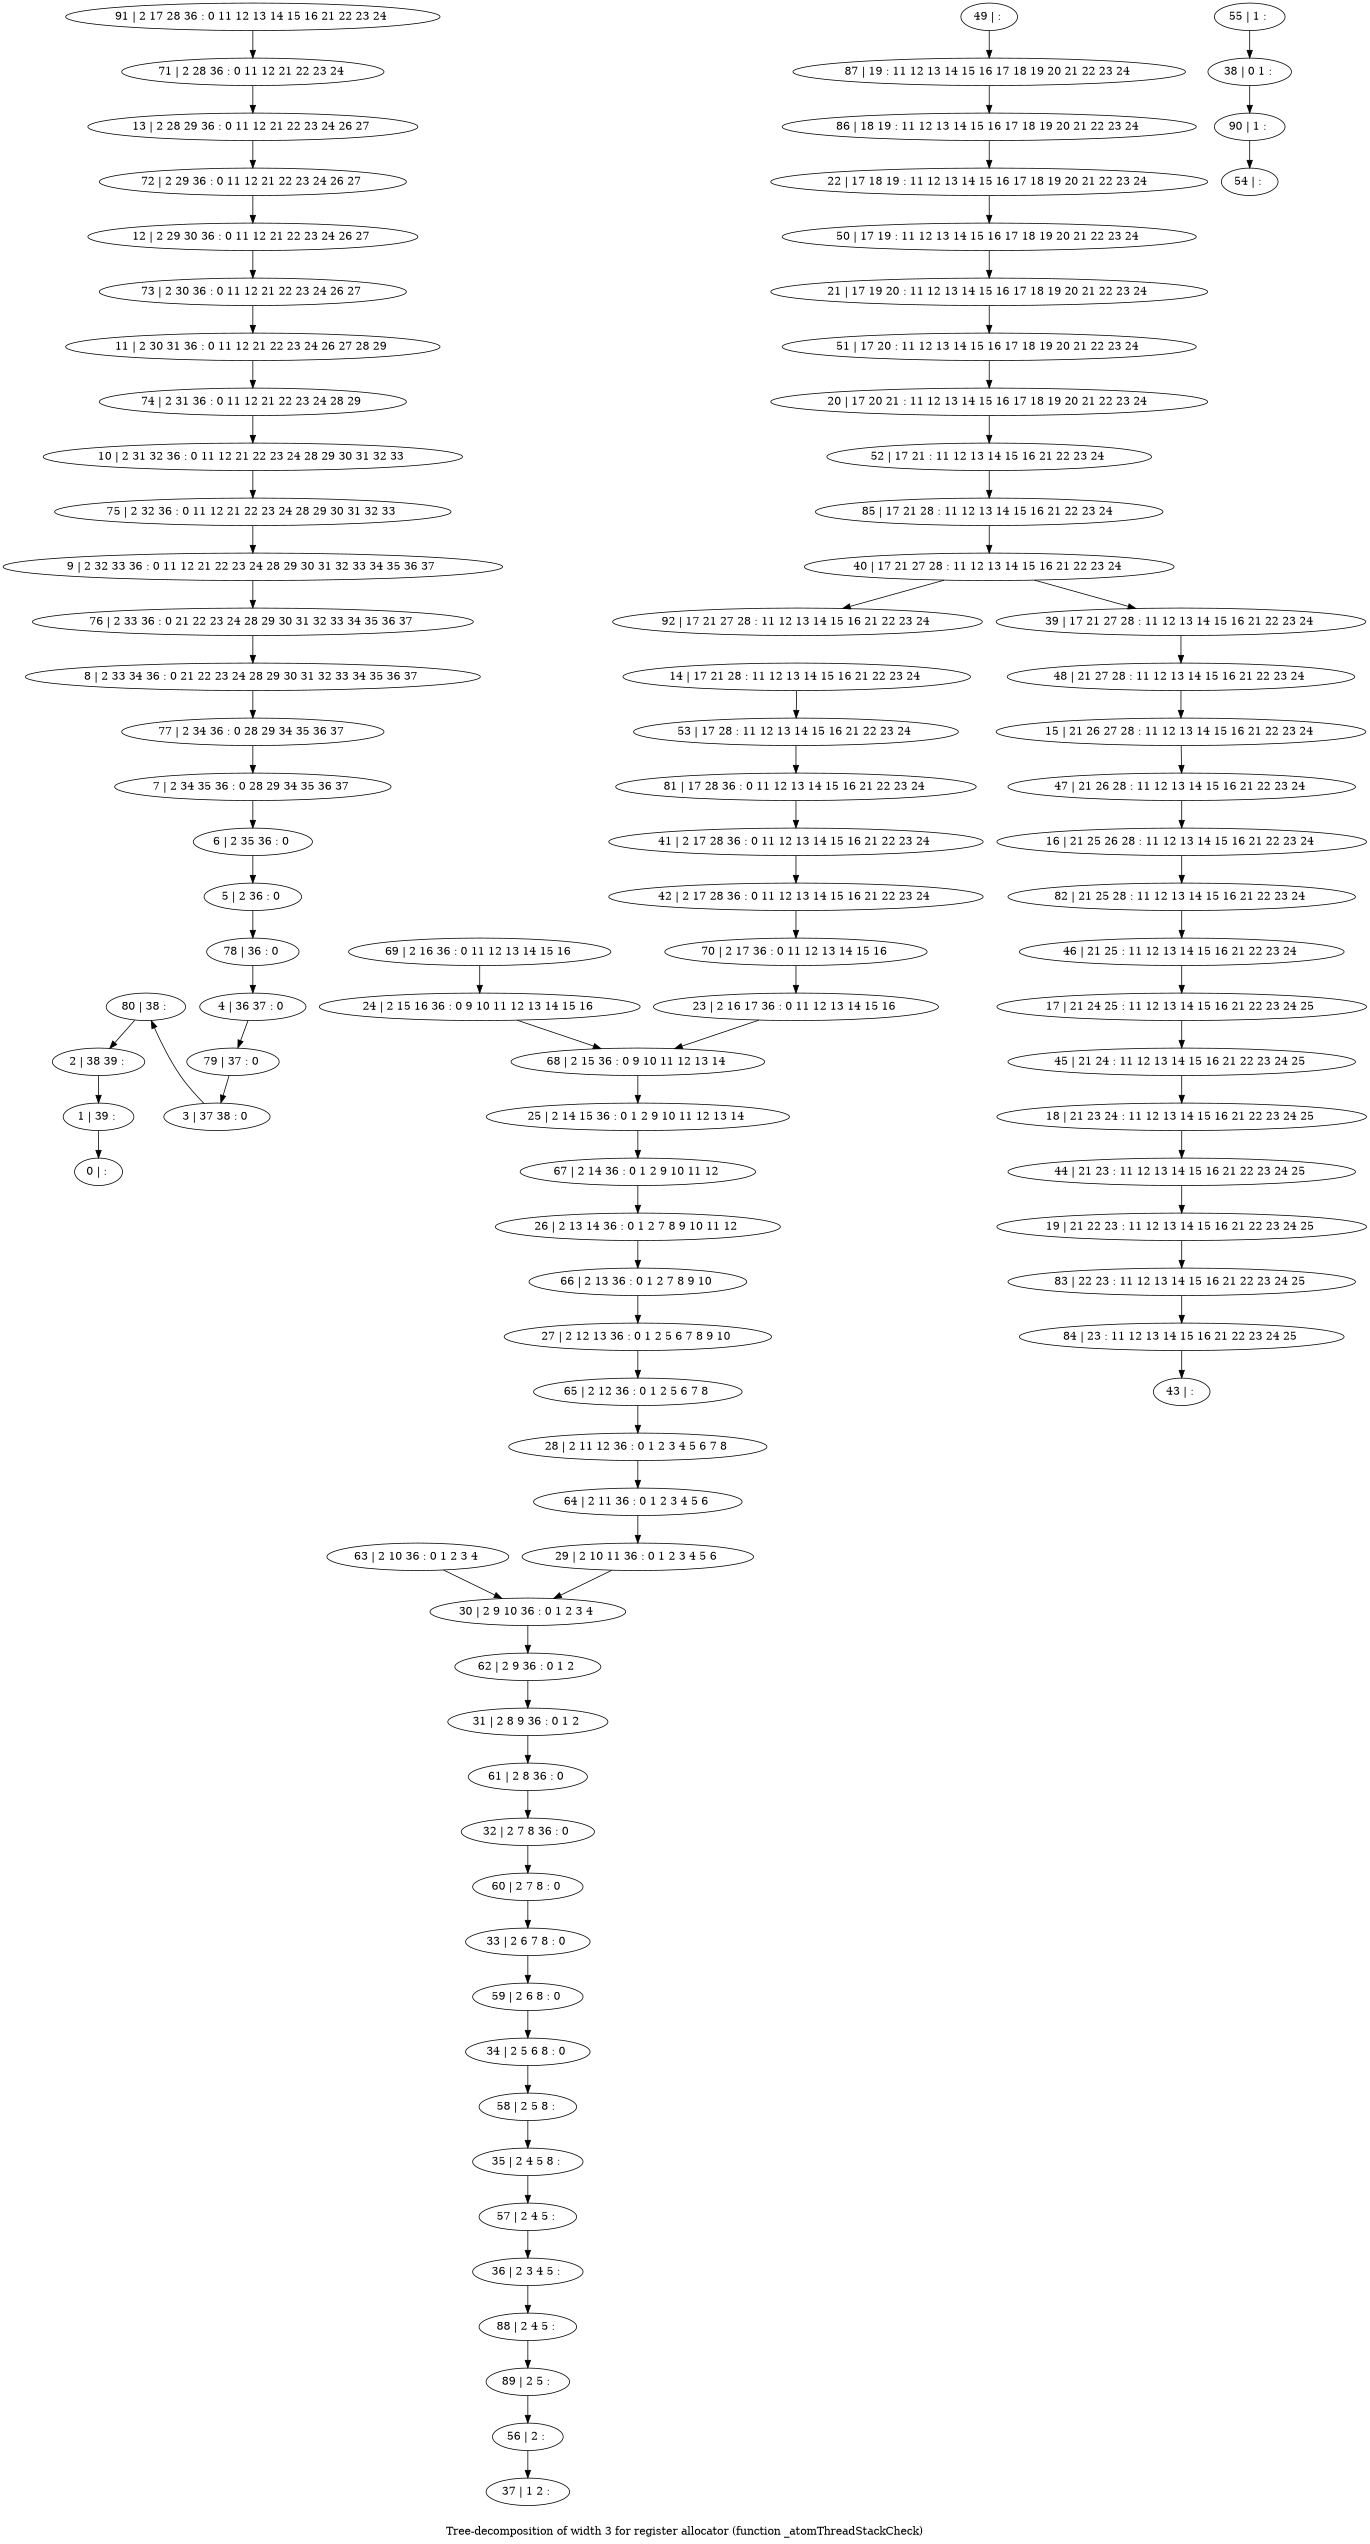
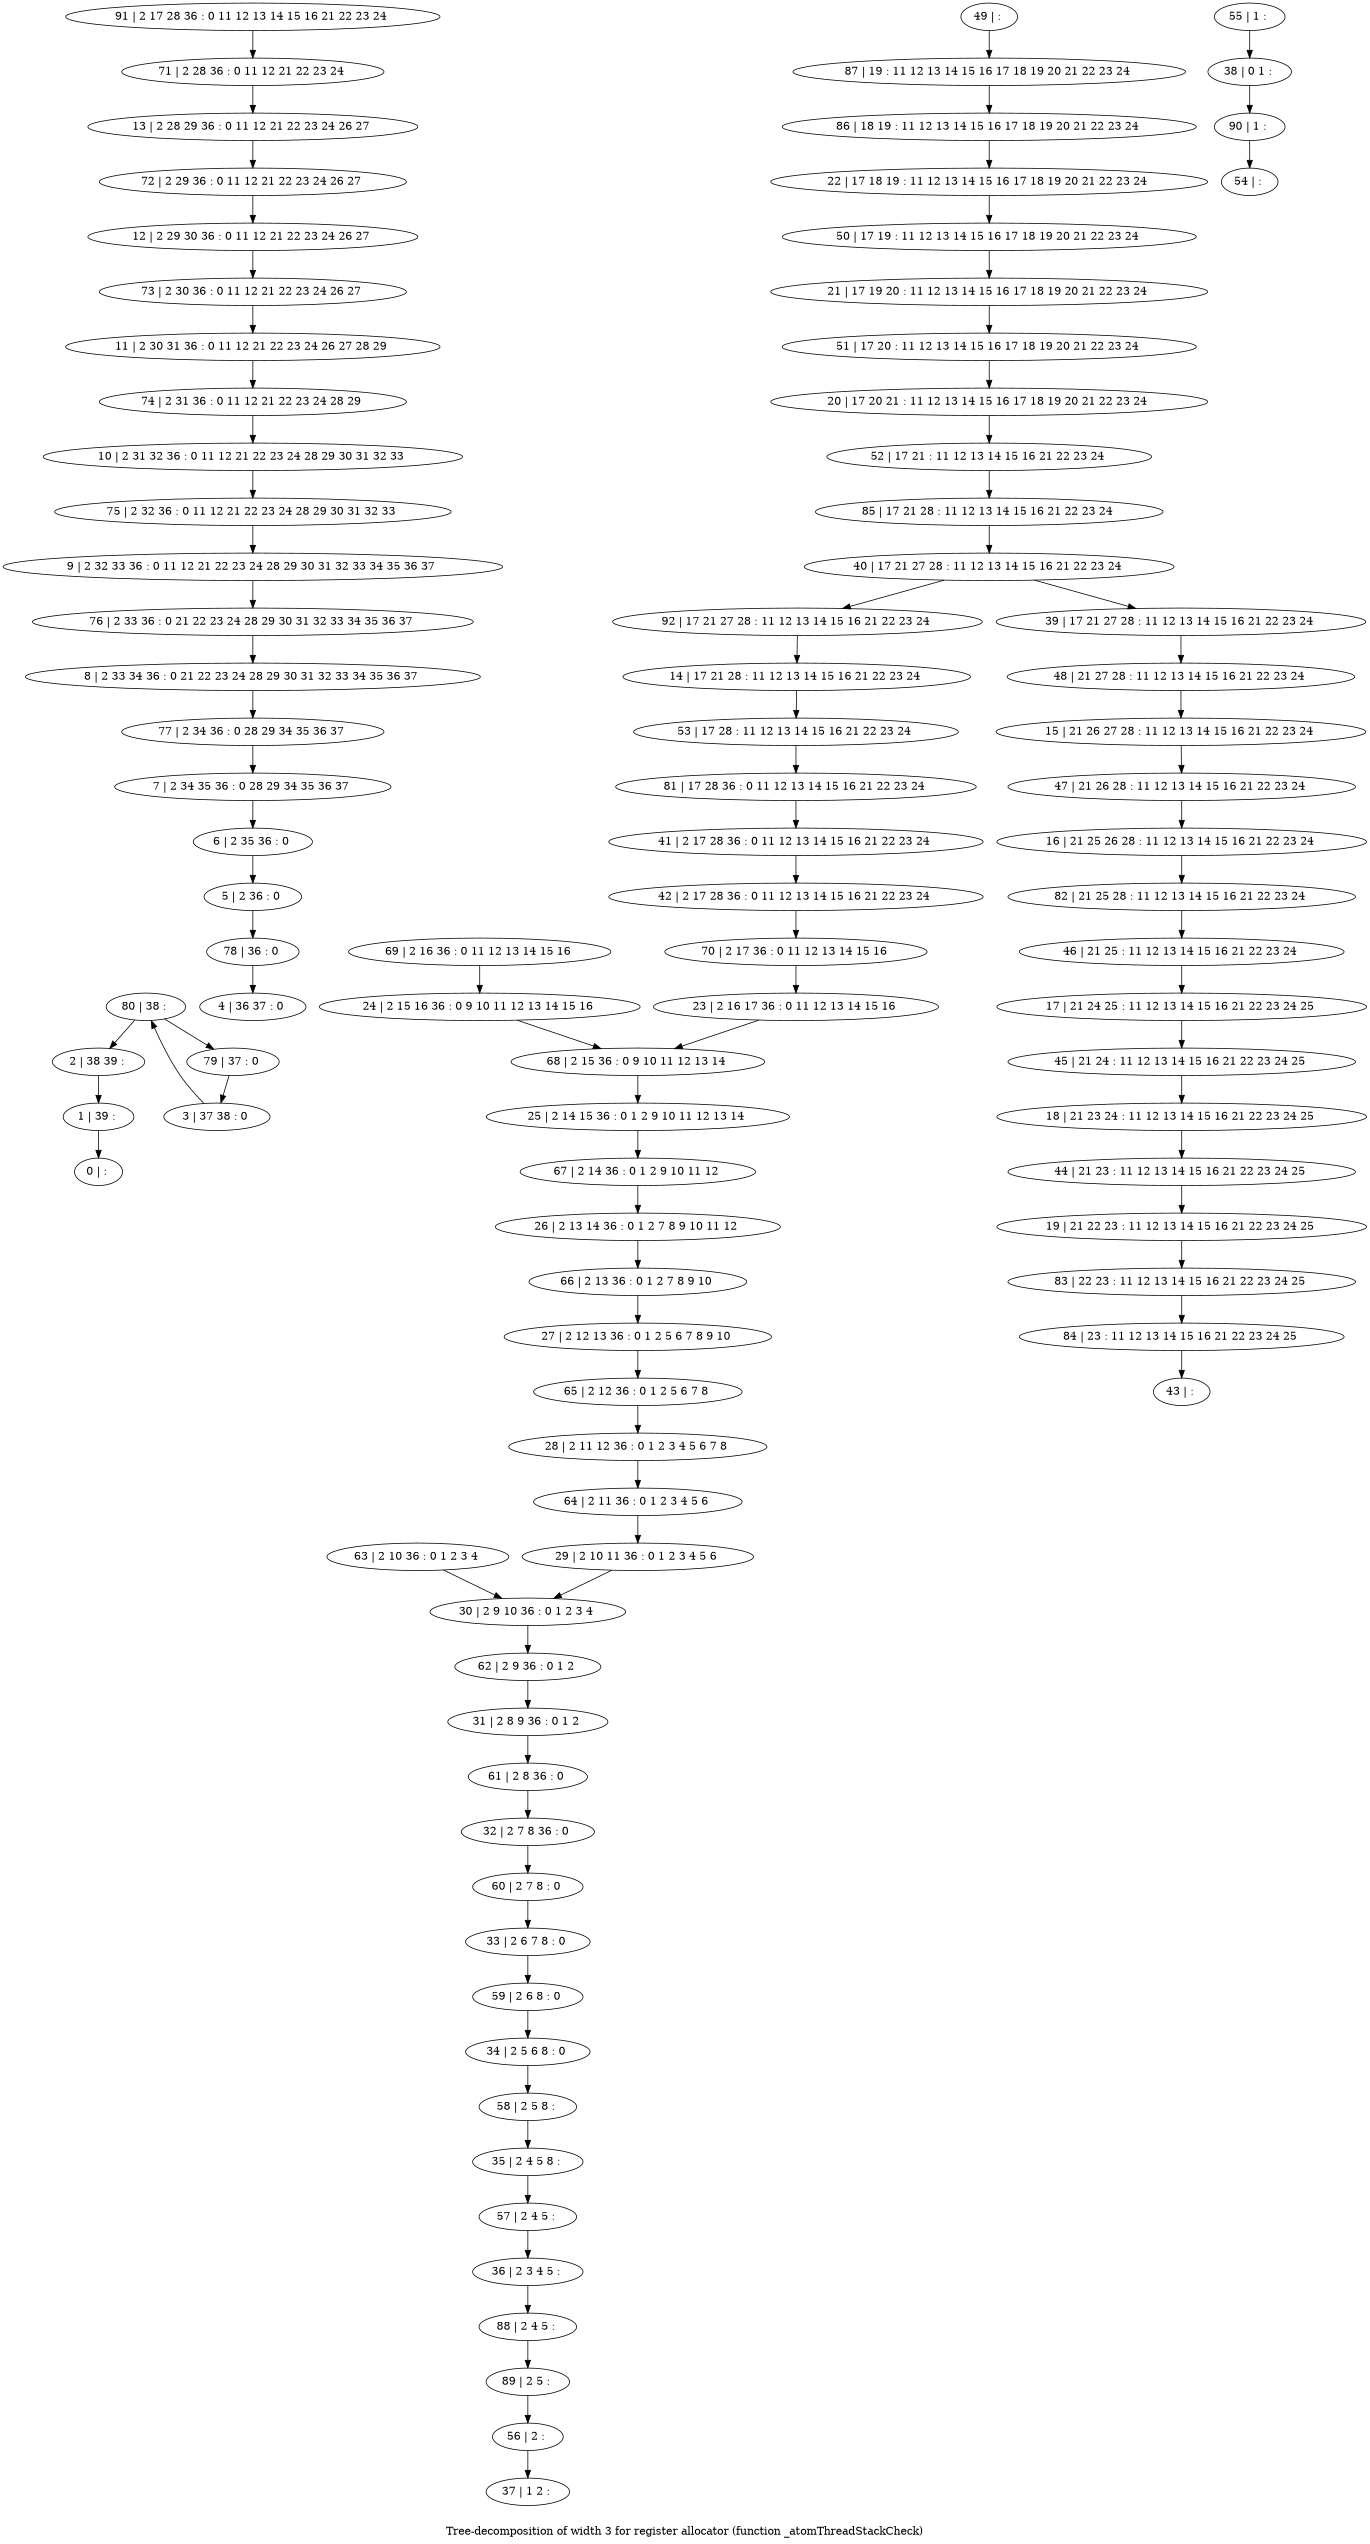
edge "92 | 17 21 27 28 : 11 12 13 14 15 16 21 22 23 24" -> "14 | 17 21 28 : 11 12 13 14 15 16 21 22 23 24": added
edge "4 | 36 37 : 0" -> "79 | 37 : 0": now "80 | 38 :" -> "79 | 37 : 0"
